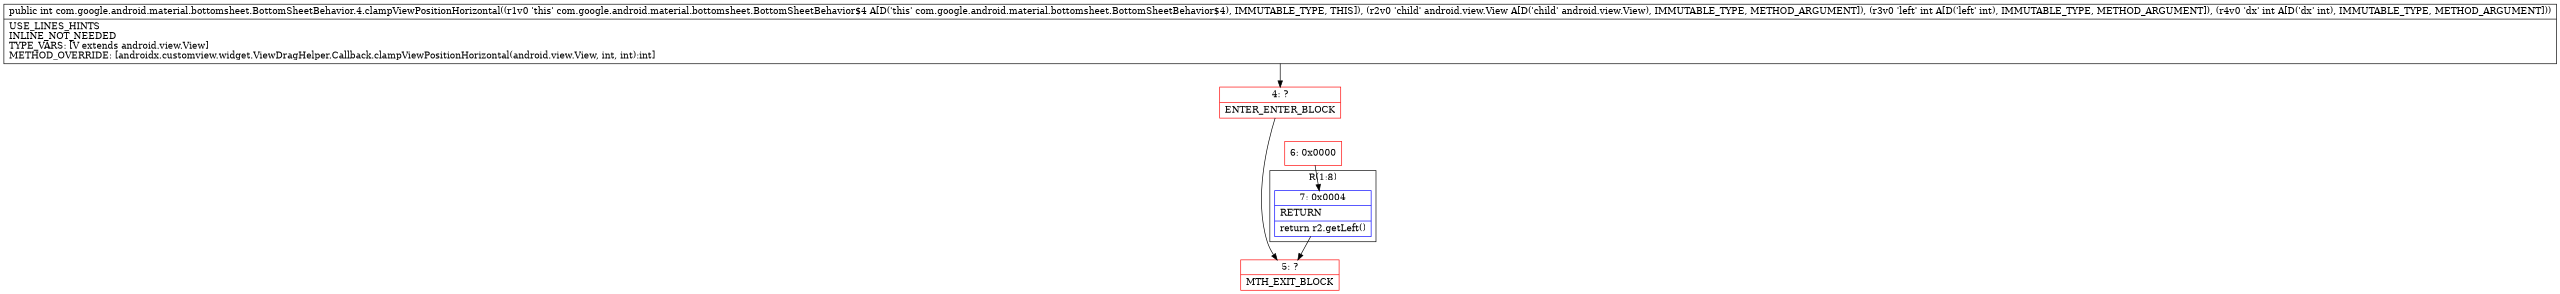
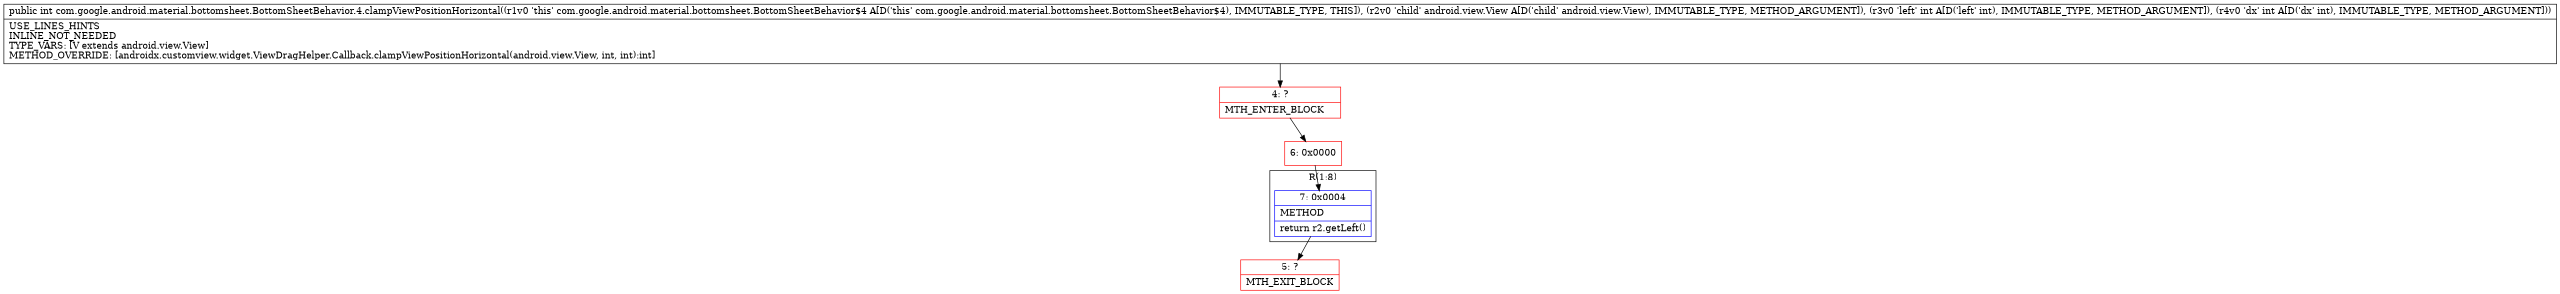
node "4: ?": text "ENTER_ENTER_BLOCK" -> "MTH_ENTER_BLOCK"
edge "4: ?" -> "5: ?": now "4: ?" -> "6: 0x0000"
node "7: 0x0004": text "RETURN" -> "METHOD"
